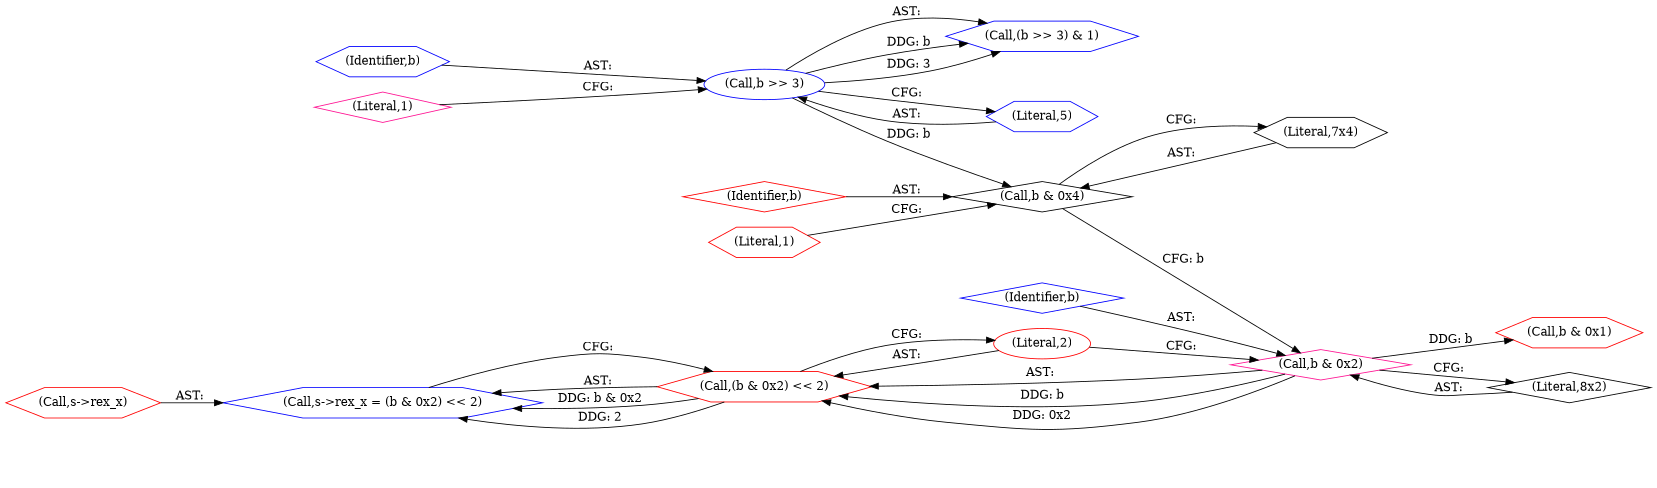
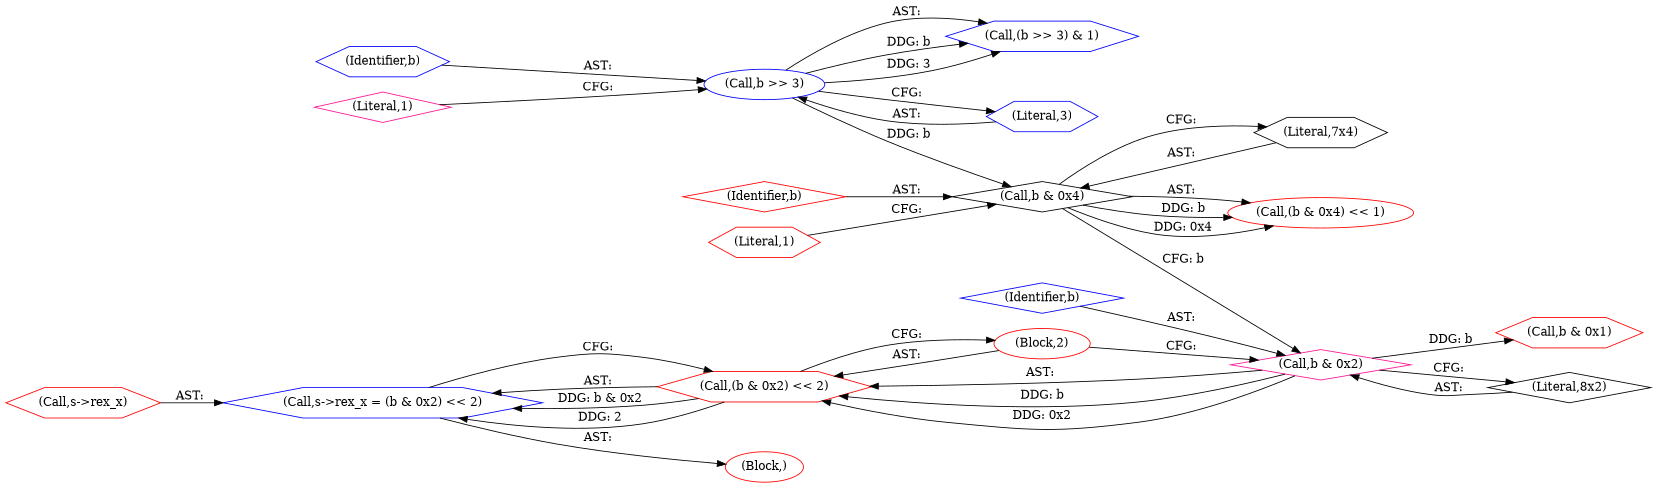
node "(Literal,5)": label "(Literal,5)" -> "(Literal,3)"
node "(Call,(b & 0x4) << 1)": added
node "(Literal,2)": label "(Literal,2)" -> "(Block,2)"
node "(Block,)": added
